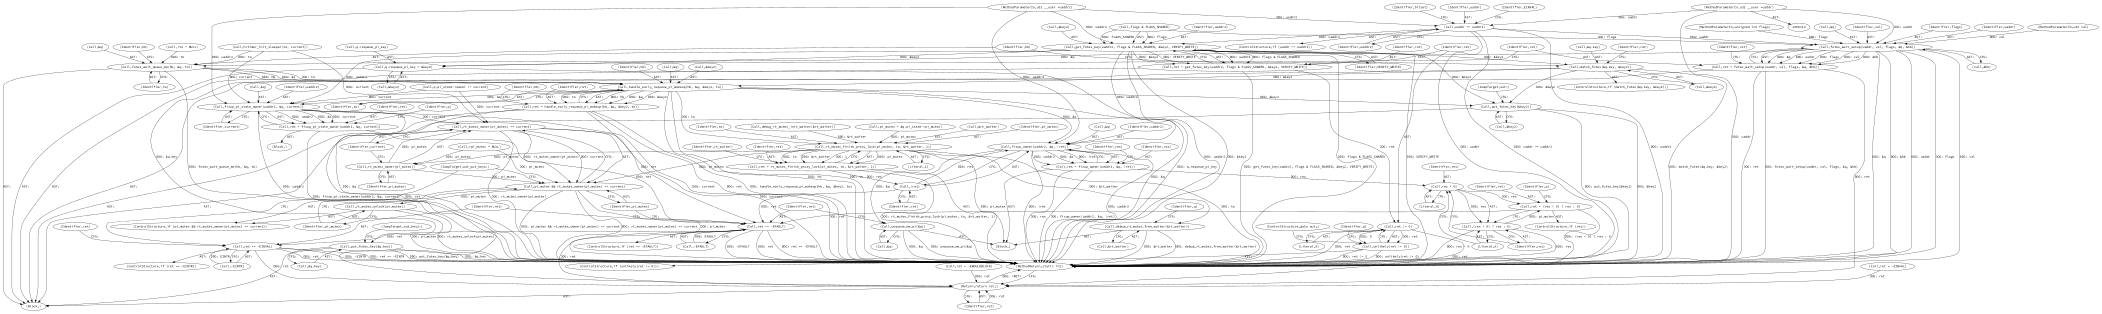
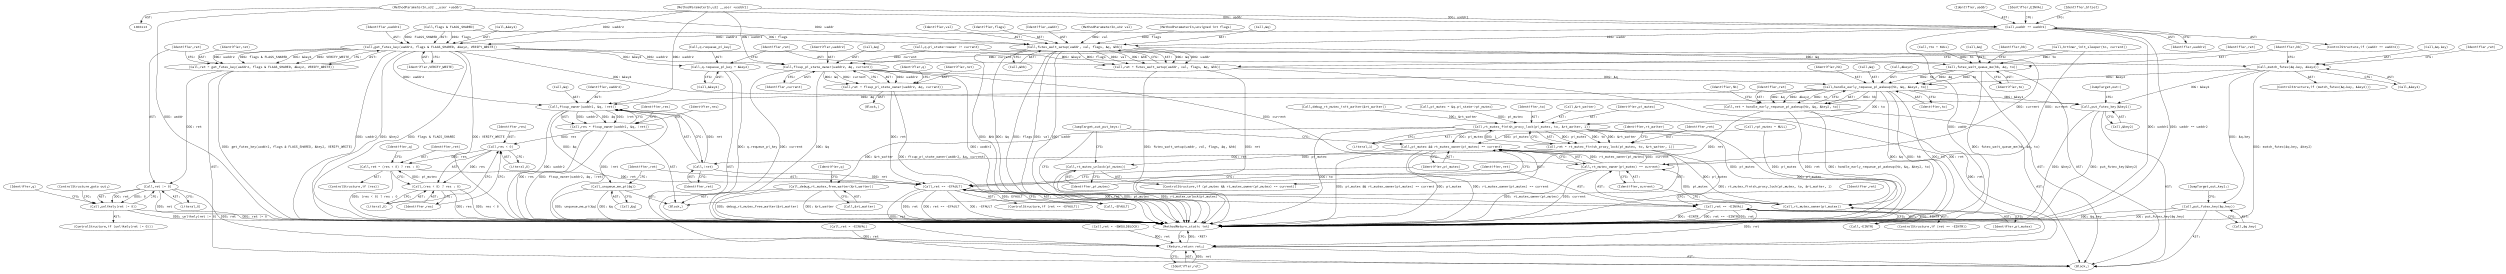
edge "(Call,handle_early_requeue_pi_wakeup(hb, &q, &key2, to))" -> "(Call,fixup_pi_state_owner(uaddr2, &q, current))": reversed
edge "(JumpTarget,out_put_keys:)" -> "(Call,rt_mutex_unlock(pi_mutex))": added, label "CFG:"
